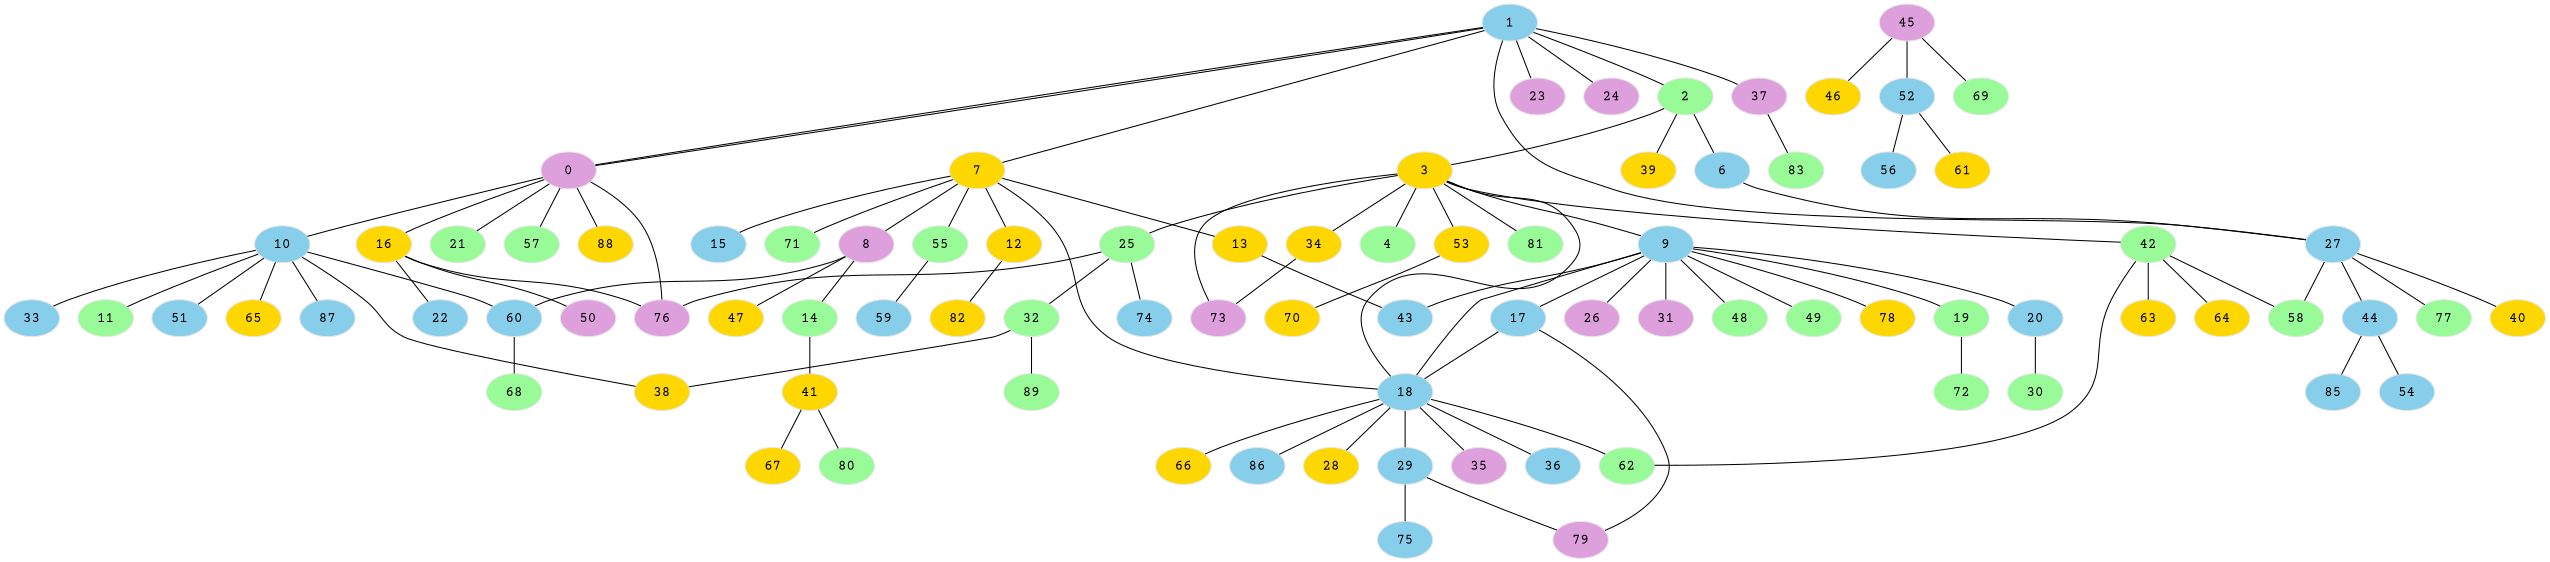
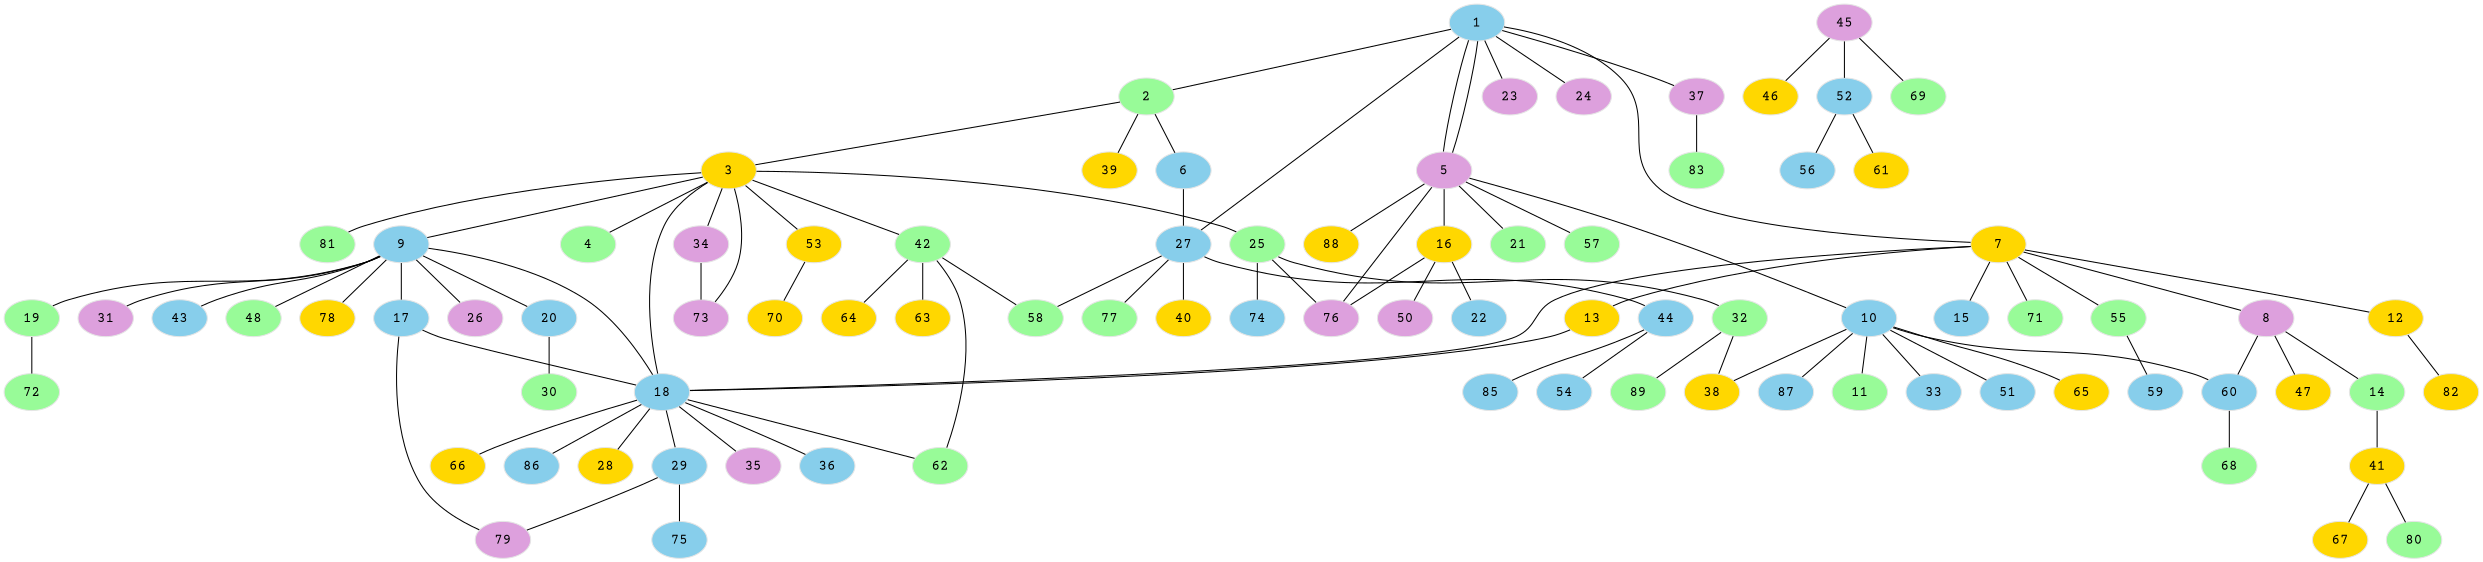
node "0": label "0" -> "5"
node "34": fillcolor gold -> plum
edge "13" -- "43": now "13" -- "18"
node "49": removed
